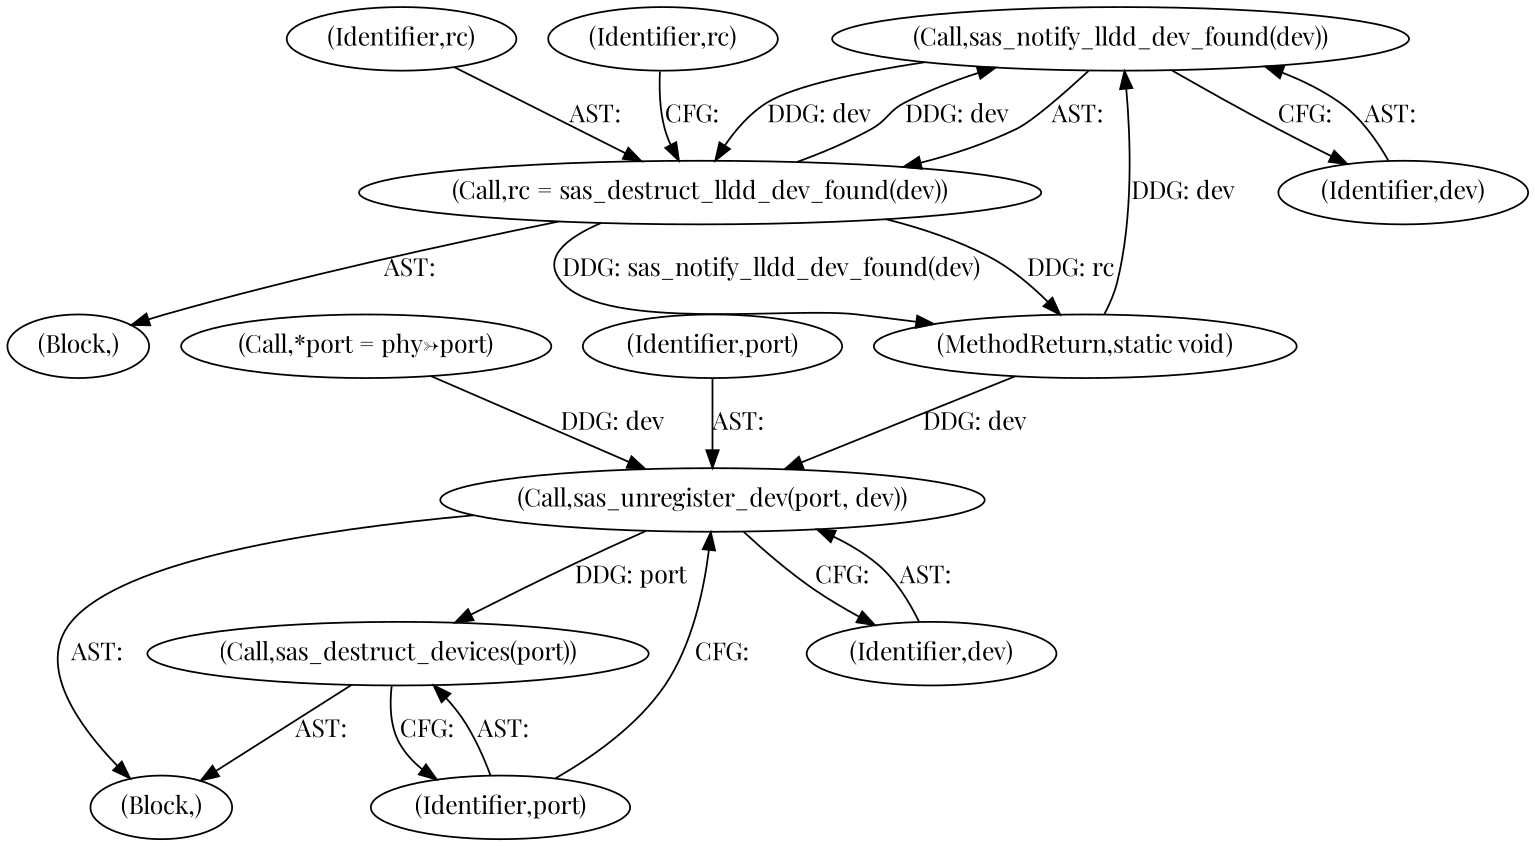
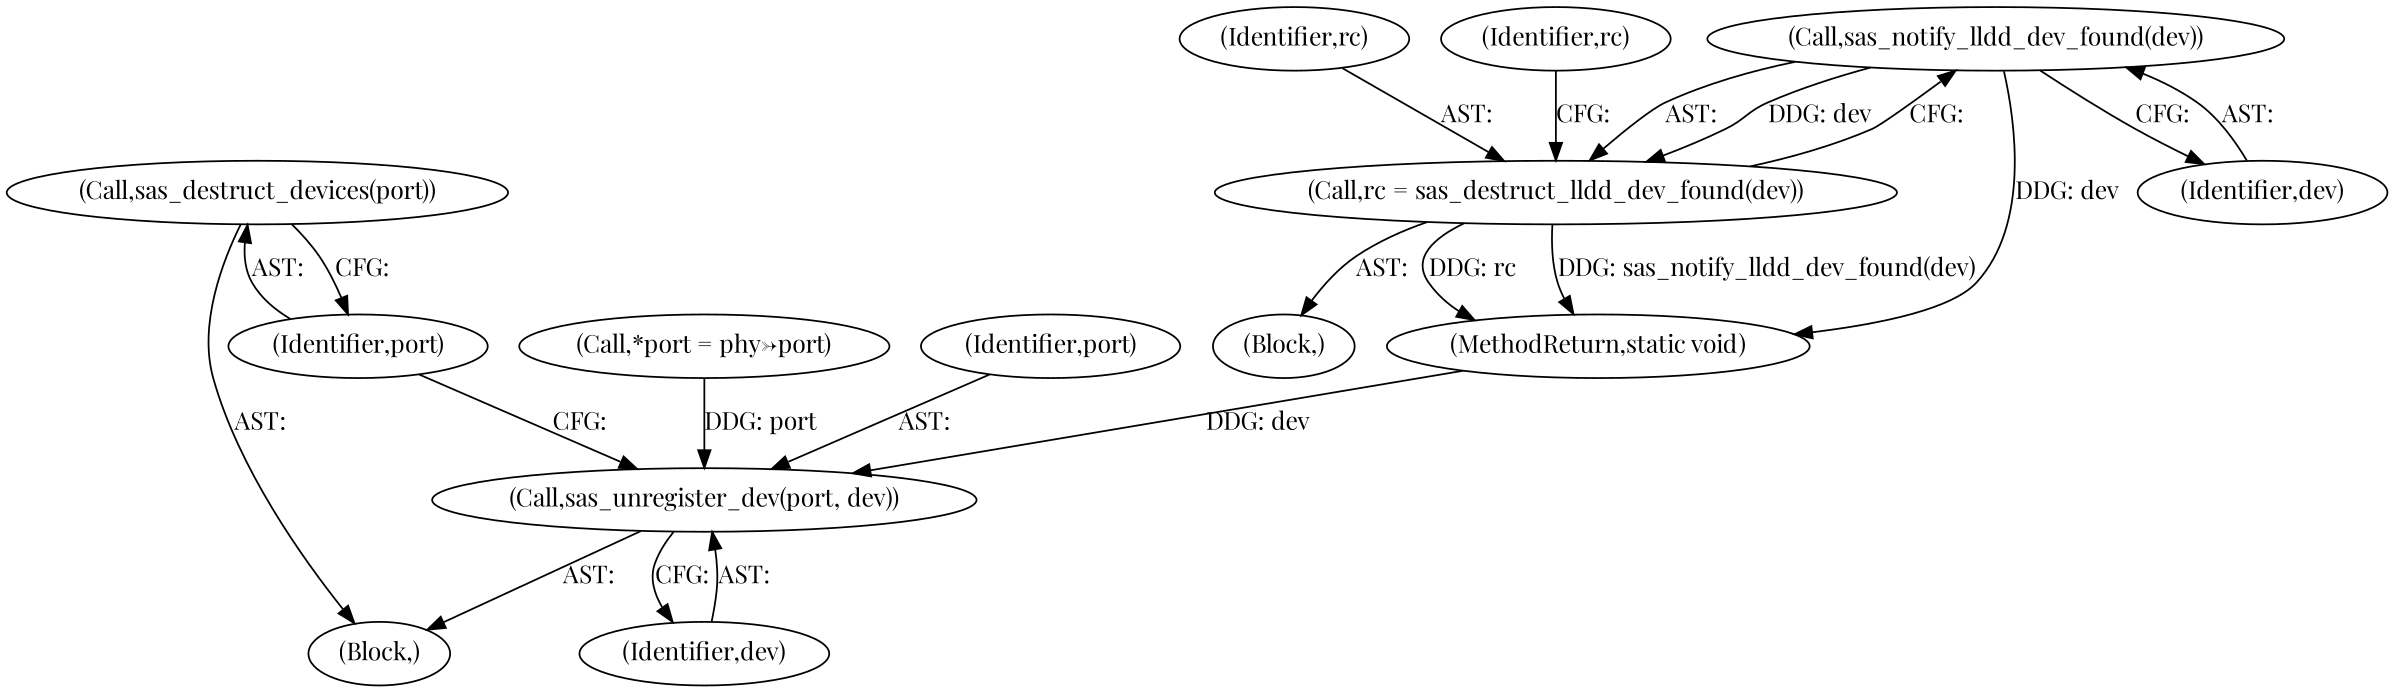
edge "(Call,rc = sas_destruct_lldd_dev_found(dev))" -> "(Call,sas_notify_lldd_dev_found(dev))": label "DDG: dev" -> "CFG: "
edge "(MethodReturn,static void)" -> "(Call,sas_notify_lldd_dev_found(dev))": reversed
edge "(Call,*port = phy->port)" -> "(Call,sas_unregister_dev(port, dev))": label "DDG: dev" -> "DDG: port"
edge "(Call,sas_unregister_dev(port, dev))" -> "(Call,sas_destruct_devices(port))": removed, label "DDG: port"
